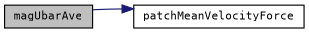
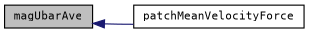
edge "magUbarAve" -> "patchMeanVelocityForce": reversed
